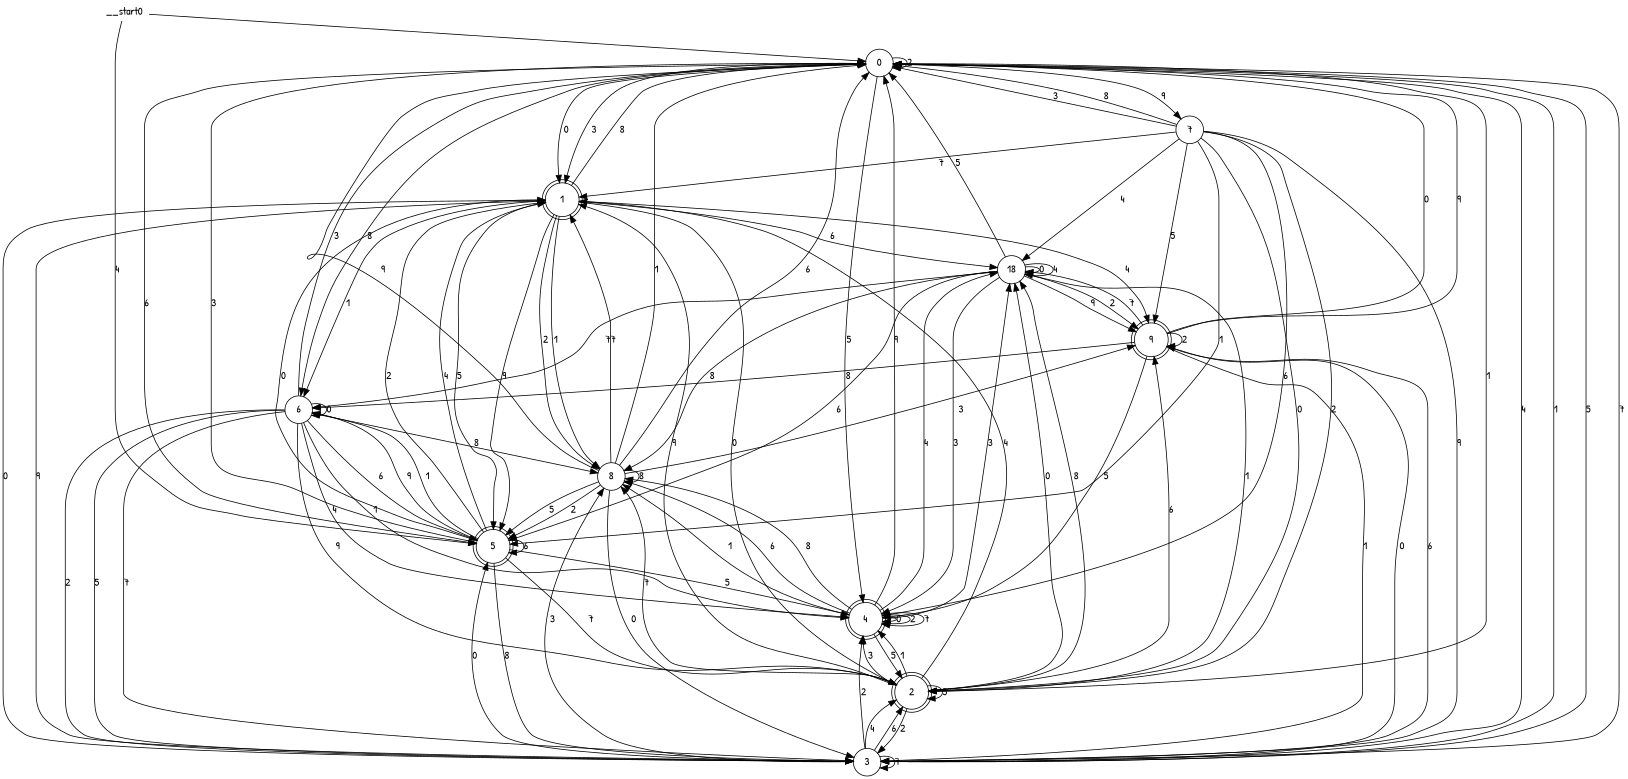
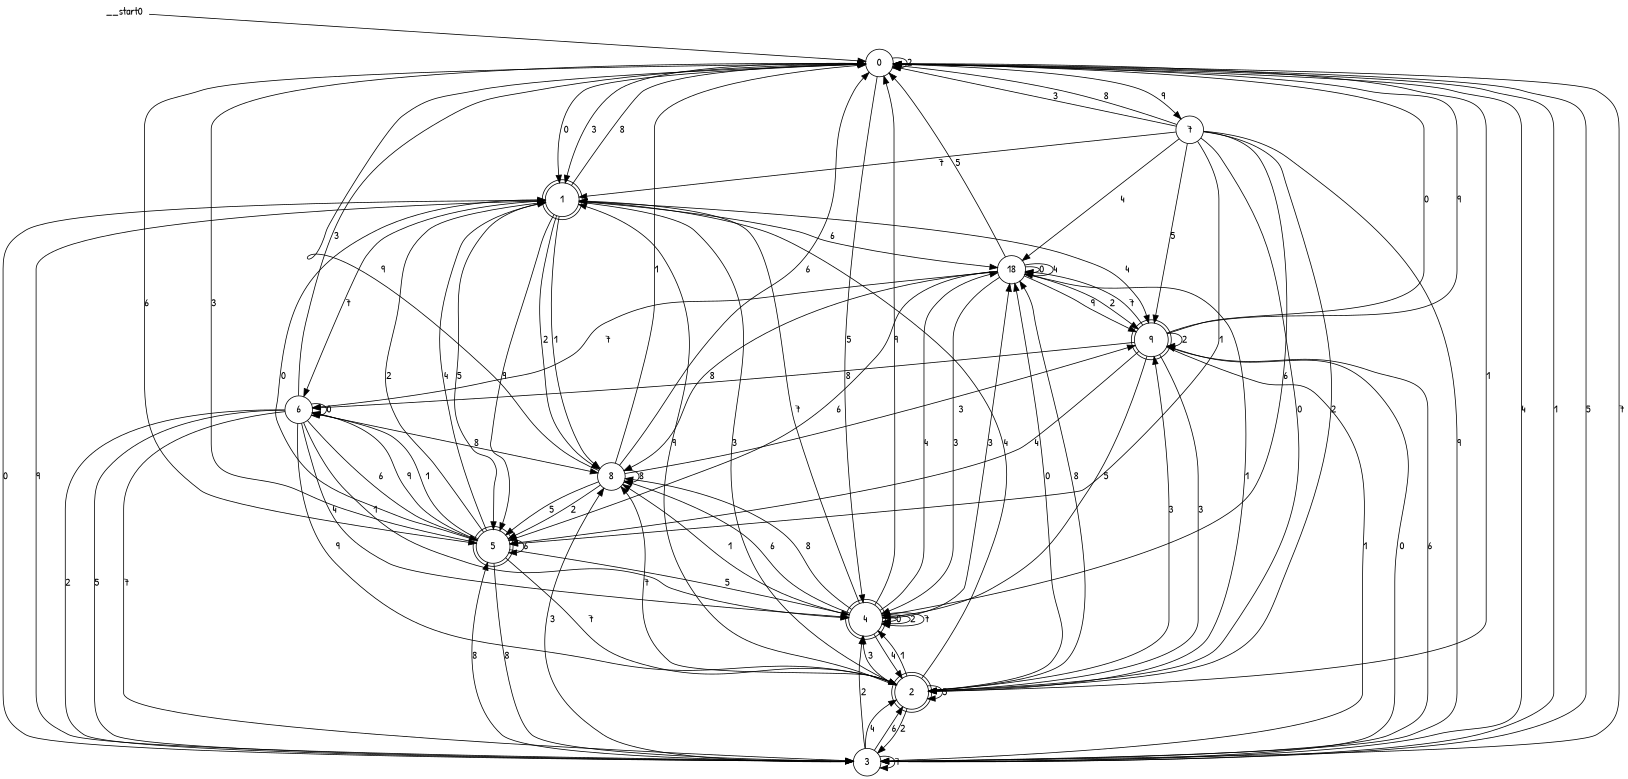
edge "0" -> "6": removed, label "8"
edge "1" -> "6": label "1" -> "7"
edge "8" -> "1": now "4" -> "1"
edge "__start0" -> "5": now "9" -> "5"
edge "1" -> "2": label "0" -> "3"
edge "2" -> "9": label "6" -> "3"
edge "9" -> "2": added, label "3"
edge "3" -> "5": label "0" -> "8"
edge "4" -> "2": label "5" -> "4"
edge "8" -> "3": removed, label "0"
